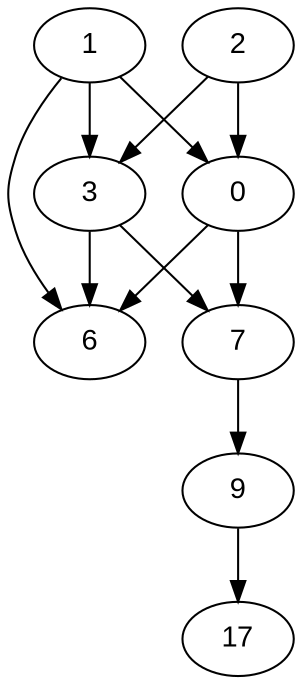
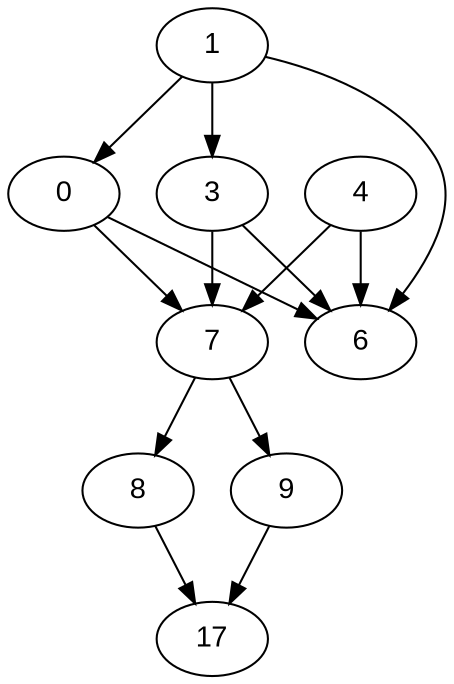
node "2": removed
node "4": added
node "8": added
